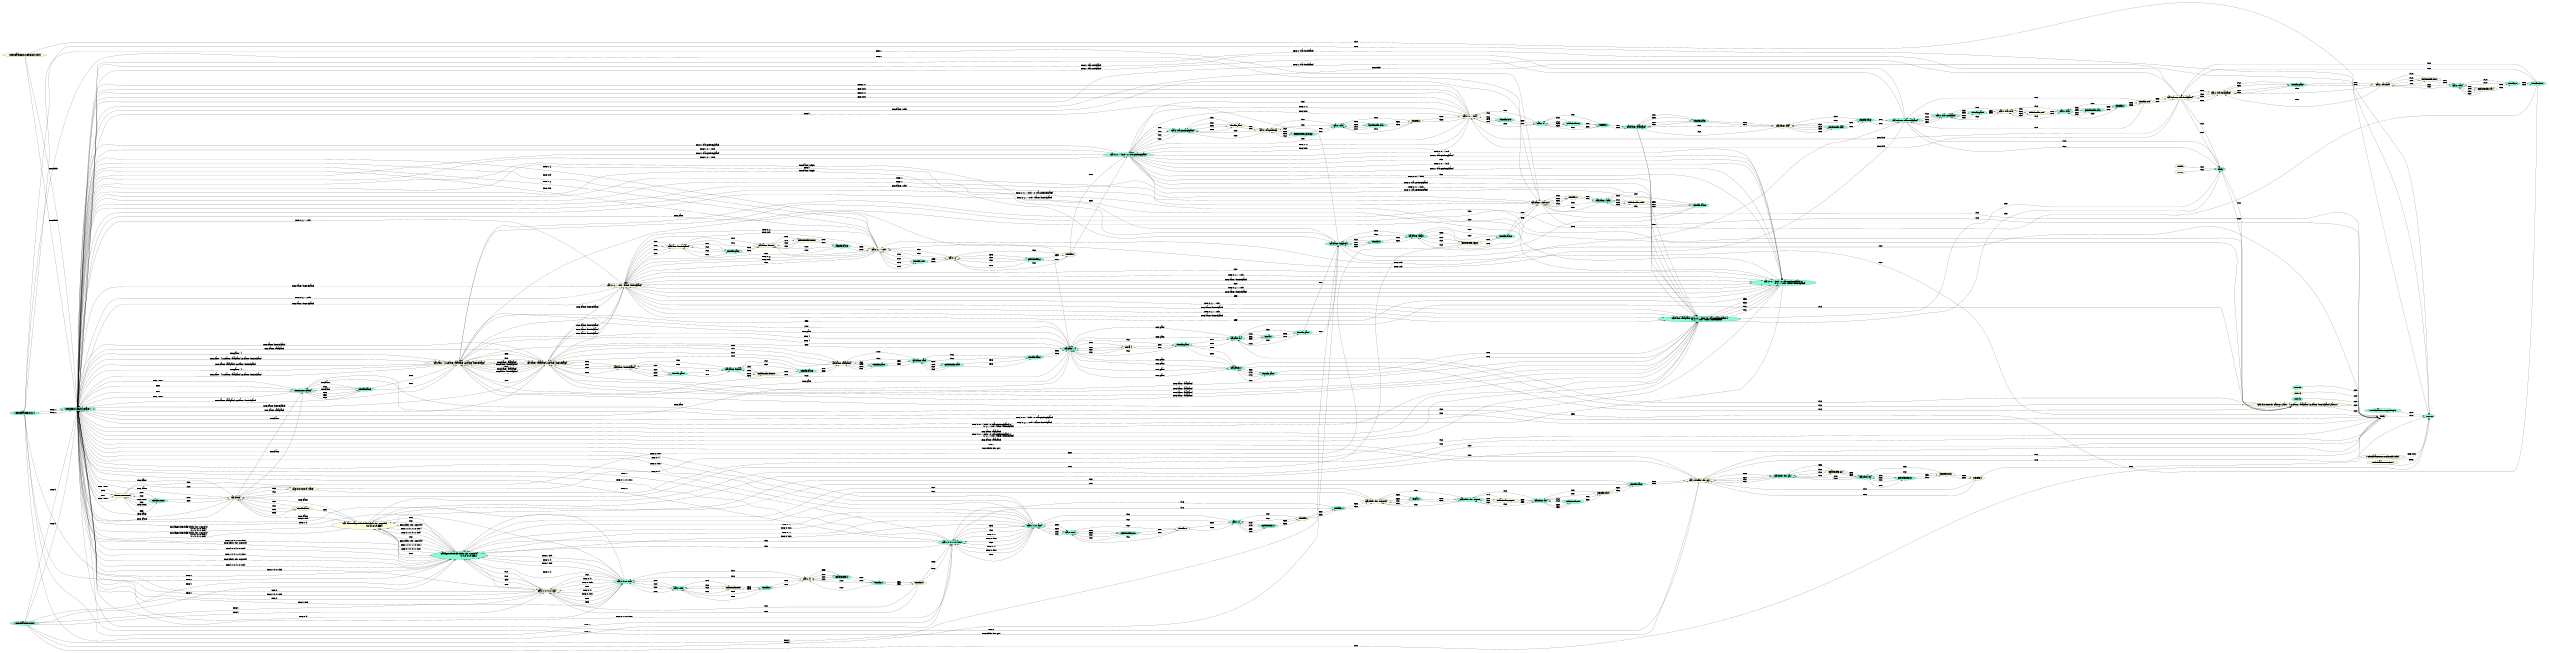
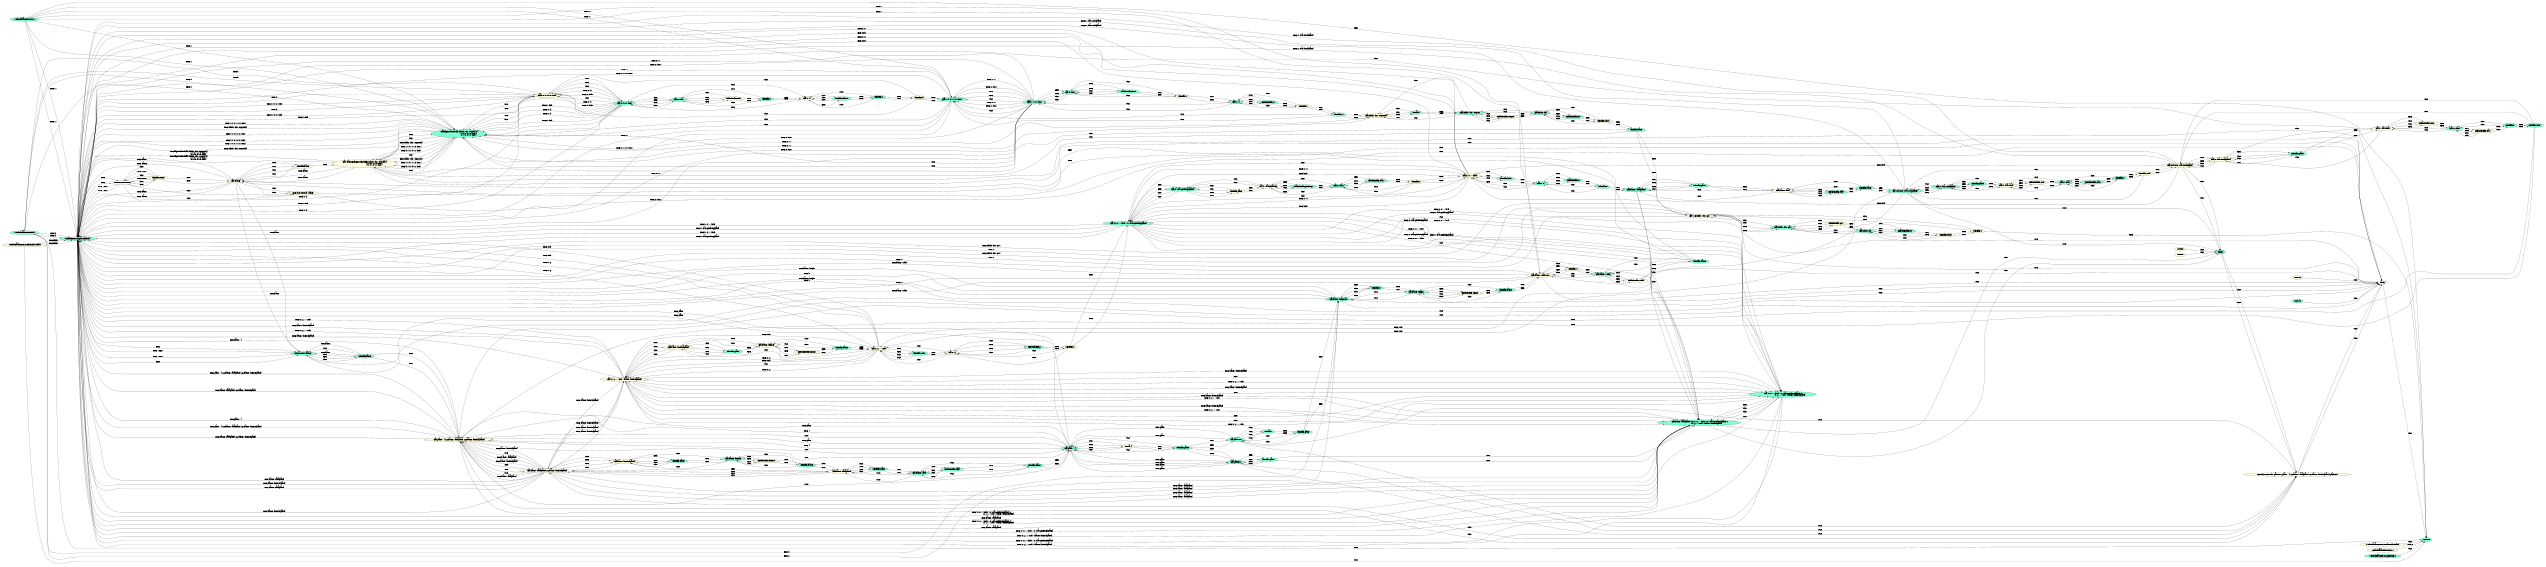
edge "(MethodReturn,height AVFrame *)" -> "1000100": label "DDG: inlink" -> "AST: "
node "1000105": removed
edge "(MethodParameterOut,AVFilterLink *inlink)" -> "1000100": label "DDG: hsub" -> "AST: "
node "(Identifier,NULL)": fillcolor aquamarine -> lightyellow
